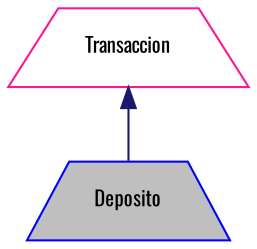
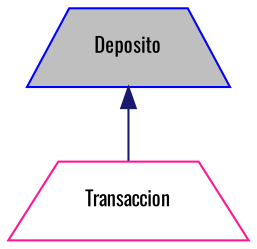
edge "Deposito" -> "Transaccion": reversed
